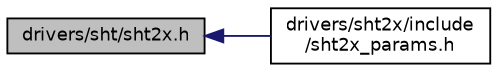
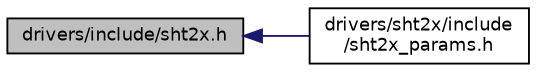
node "drivers/sht/sht2x.h": label "drivers/sht/sht2x.h" -> "drivers/include/sht2x.h"
